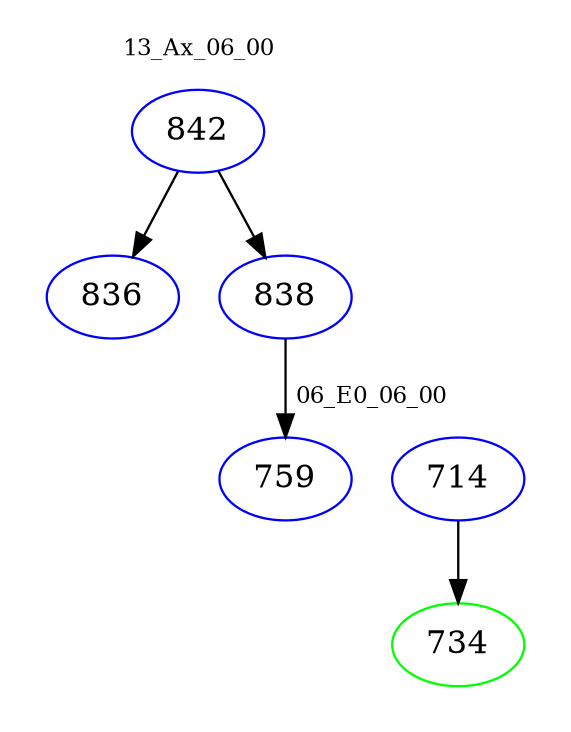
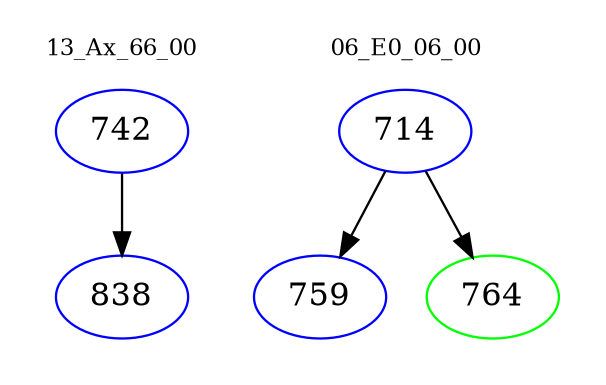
cluster "13_Ax_06_00": label "13_Ax_06_00" -> "13_Ax_66_00"
node "842": label "842" -> "742"
node "836": removed
edge "838" -> "759": now "714" -> "759"
node "734": label "734" -> "764"
